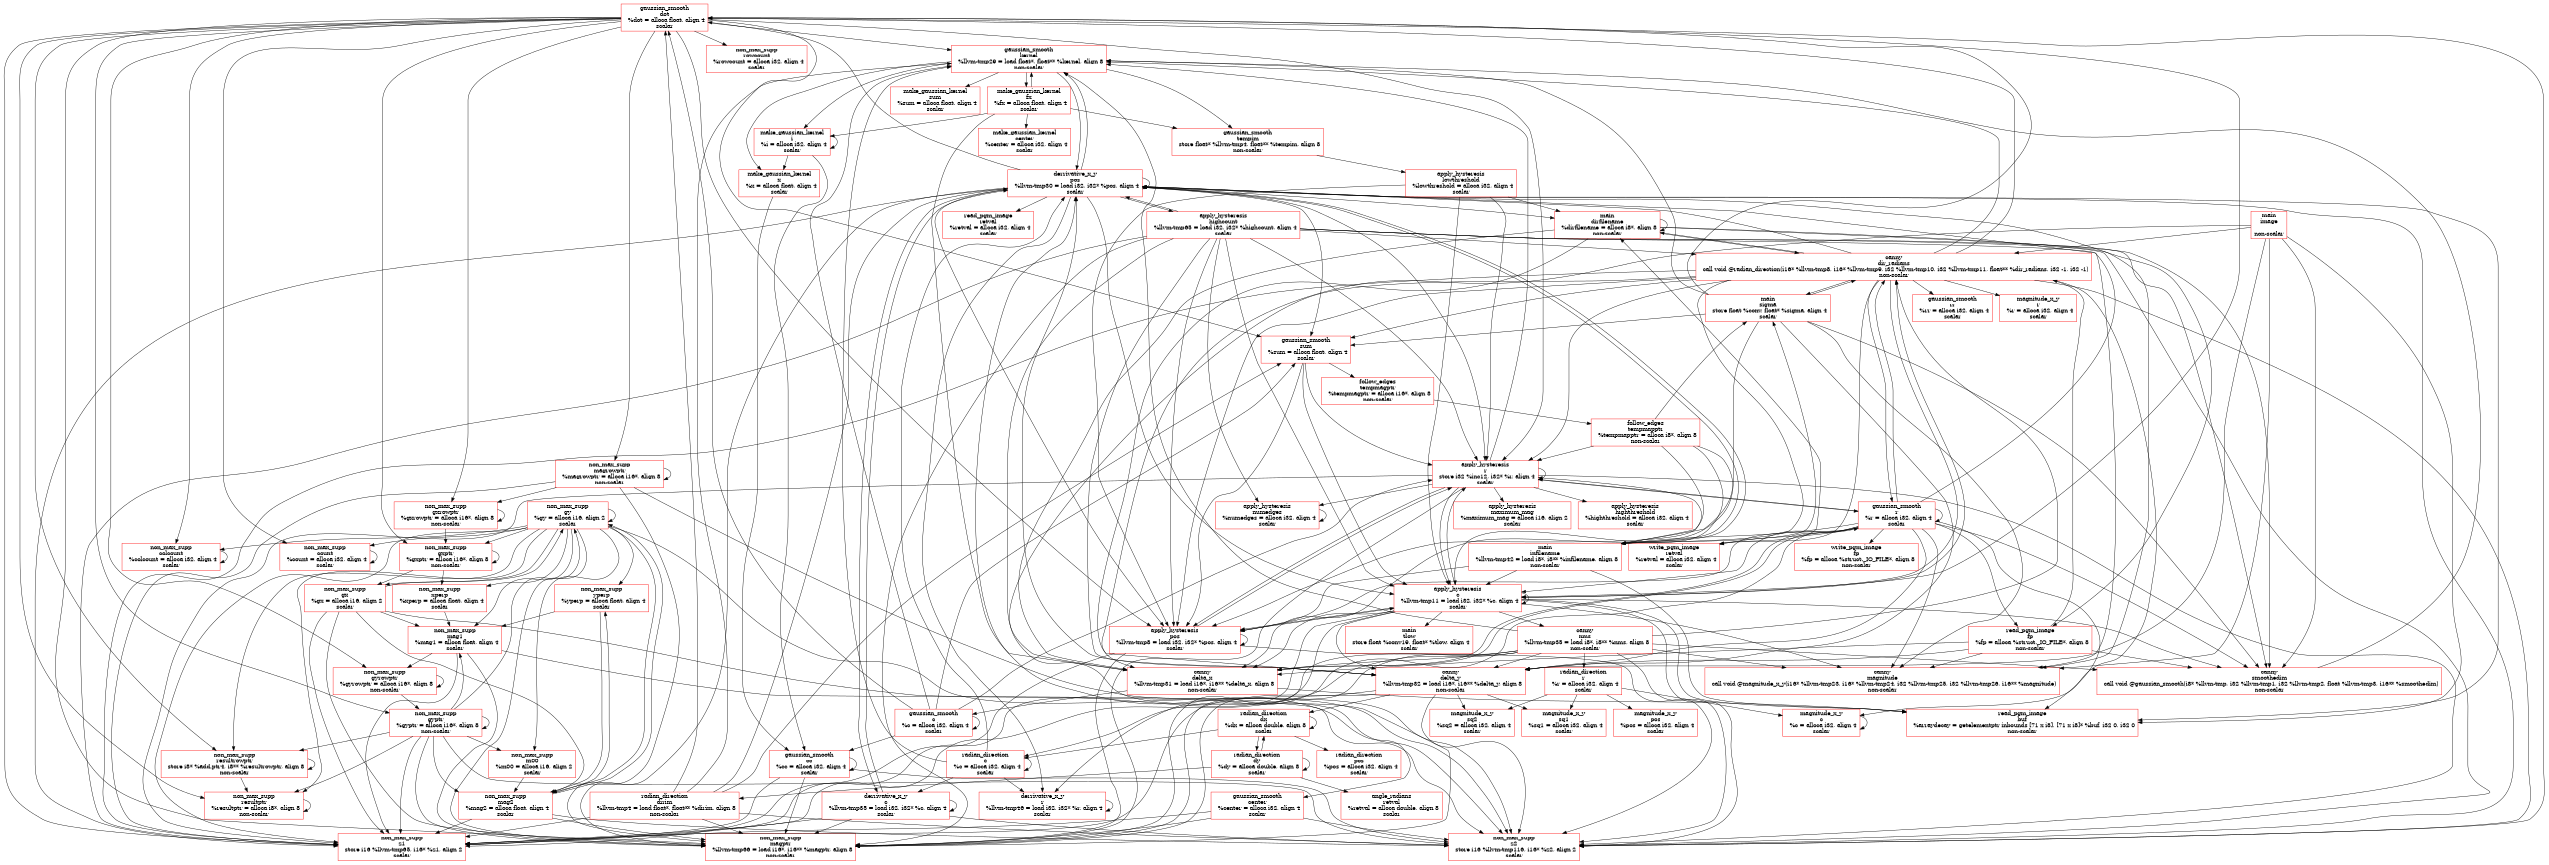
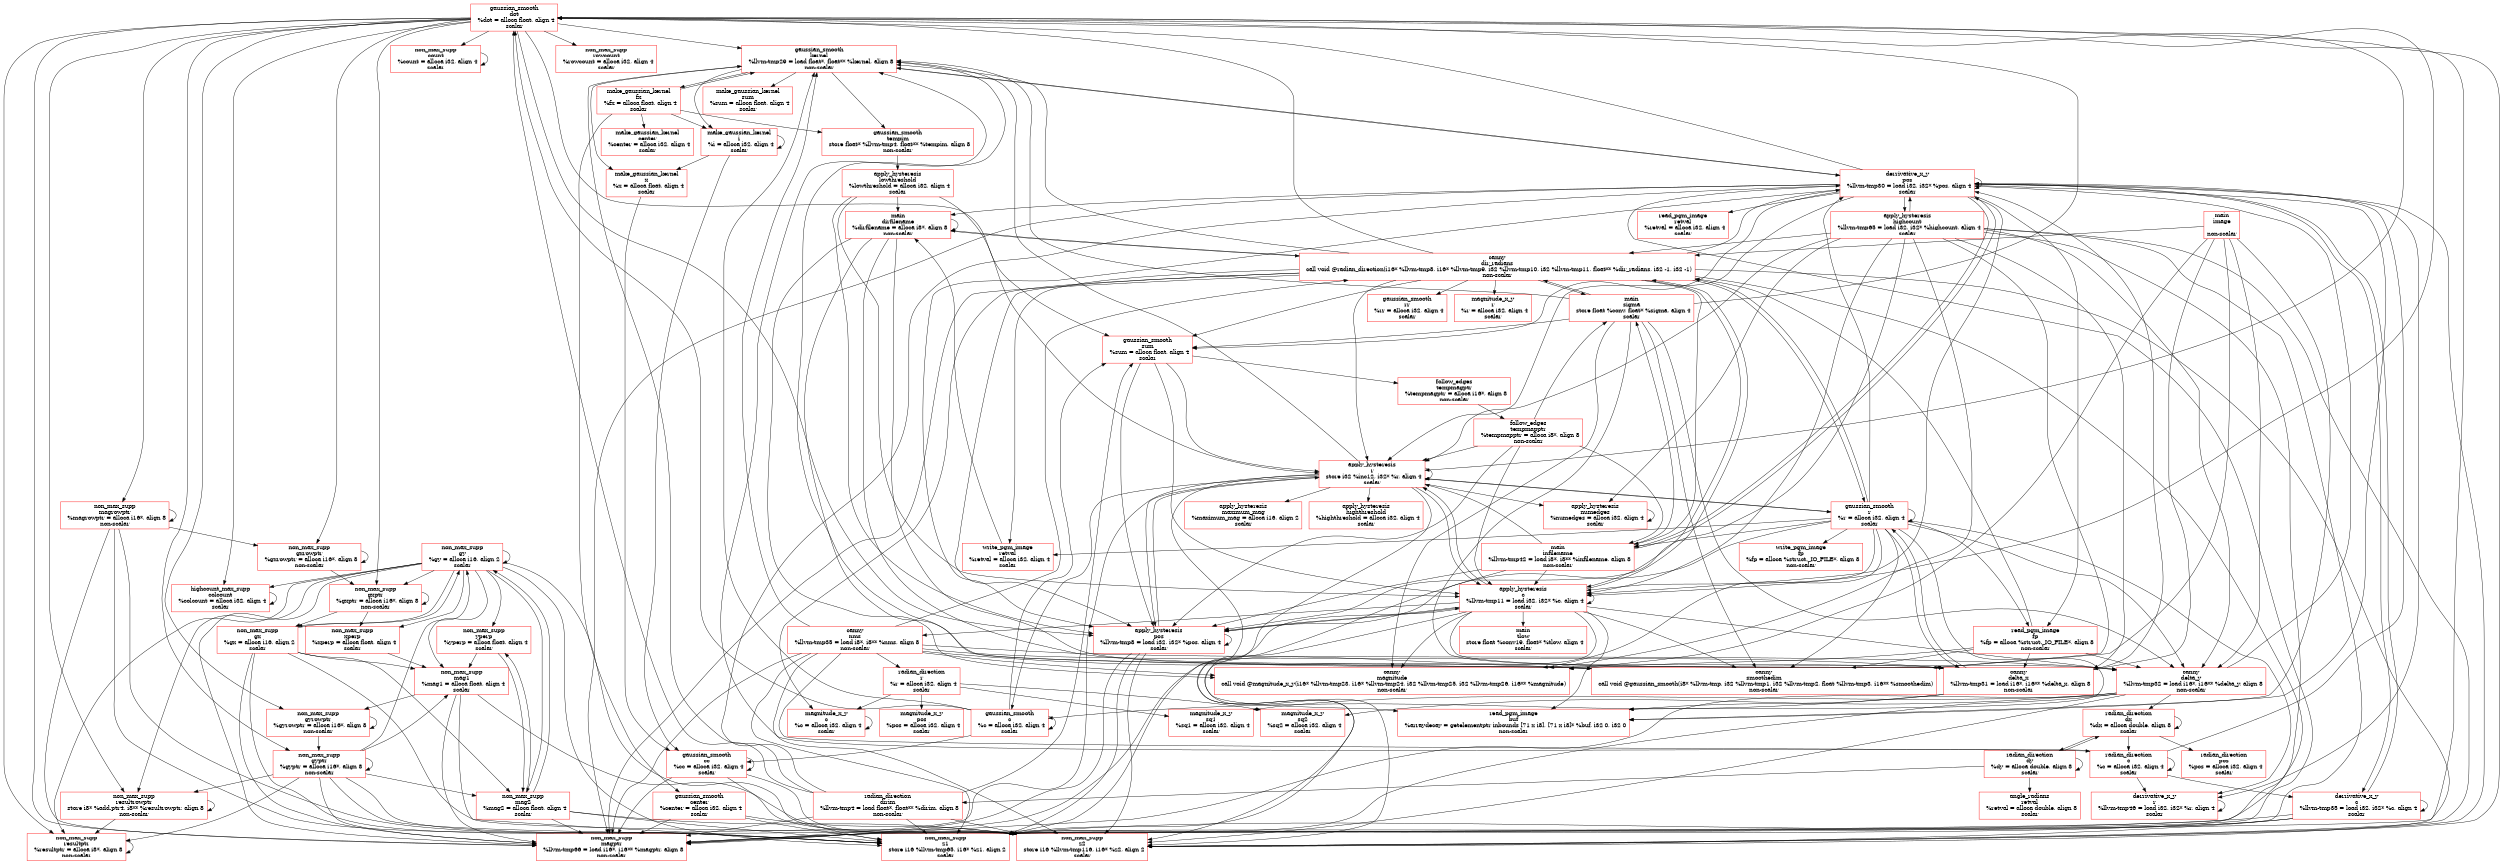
edge "non_max_supp gy %gy = alloca i16, align 2 scalar" -> "non_max_supp count %count = alloca i32, align 4 scalar": removed
node "non_max_supp colcount %colcount = alloca i32, align 4 scalar": label "non_max_supp colcount %colcount = alloca i32, align 4 scalar" -> "highcount_max_supp colcount %colcount = alloca i32, align 4 scalar"
edge "gaussian_smooth c %c = alloca i32, align 4 scalar" -> "apply_hysteresis r store i32 %inc12, i32* %r, align 4 scalar": reversed
node "non_max_supp m00 %m00 = alloca i16, align 2 scalar": removed
